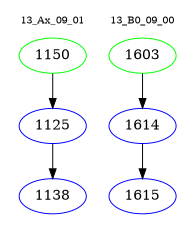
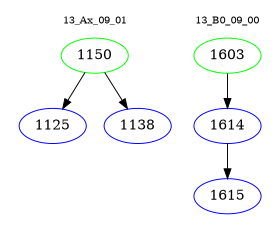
edge "1125" -> "1138": now "1150" -> "1138"
